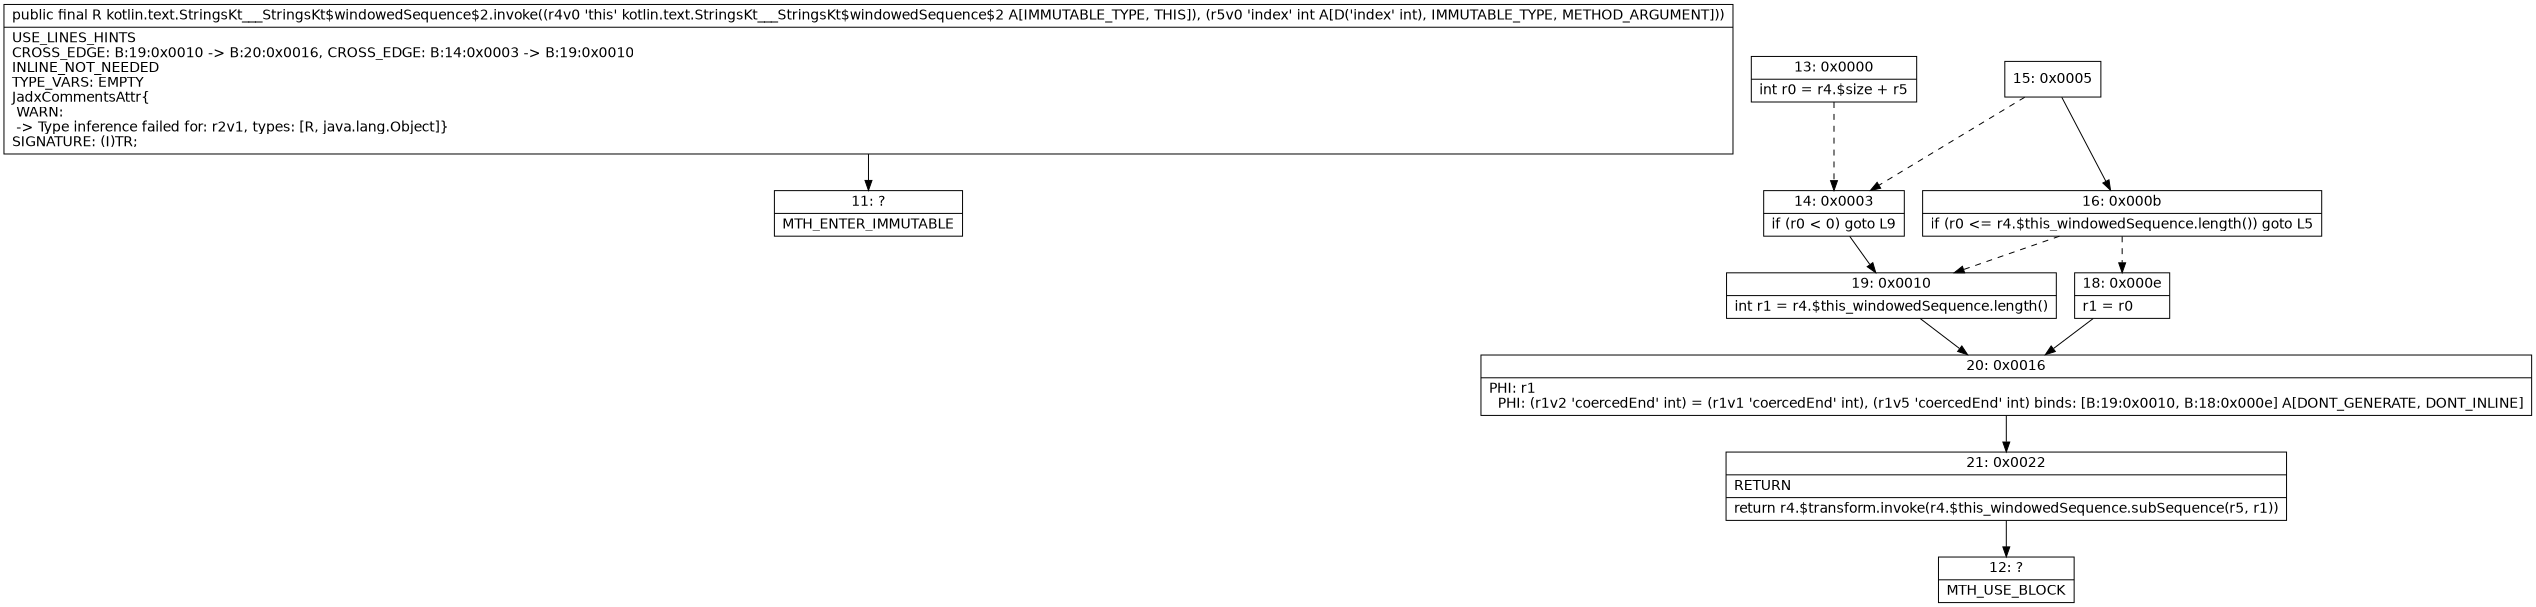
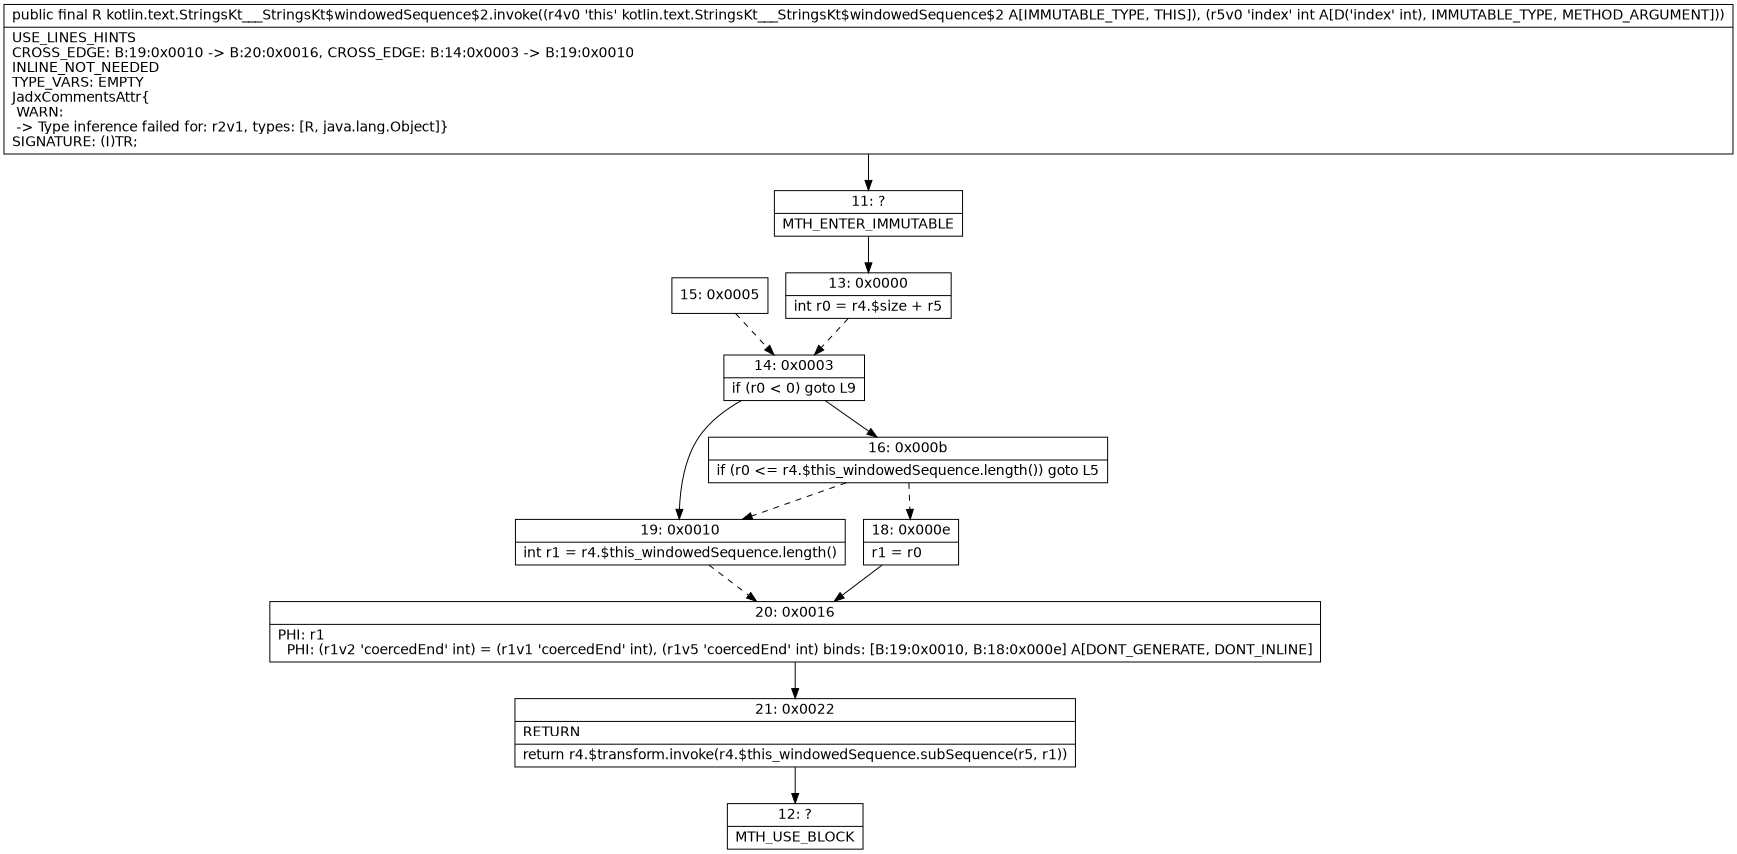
edge "15: 0x0005" -> "16: 0x000b": now "14: 0x0003" -> "16: 0x000b"
edge "11: ?" -> "13: 0x0000": added
edge "19: 0x0010" -> "20: 0x0016": style solid -> dashed
